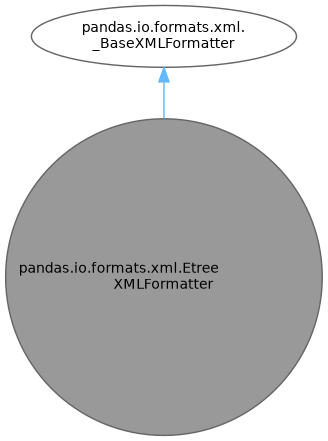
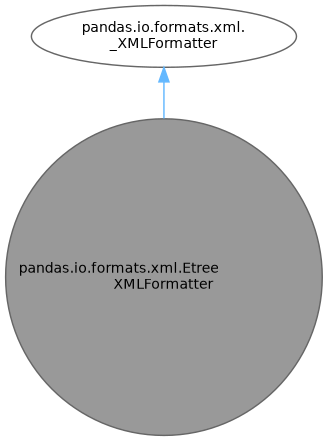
node "pandas.io.formats.xml. _BaseXMLFormatter": label "pandas.io.formats.xml. _BaseXMLFormatter" -> "pandas.io.formats.xml. _XMLFormatter"
